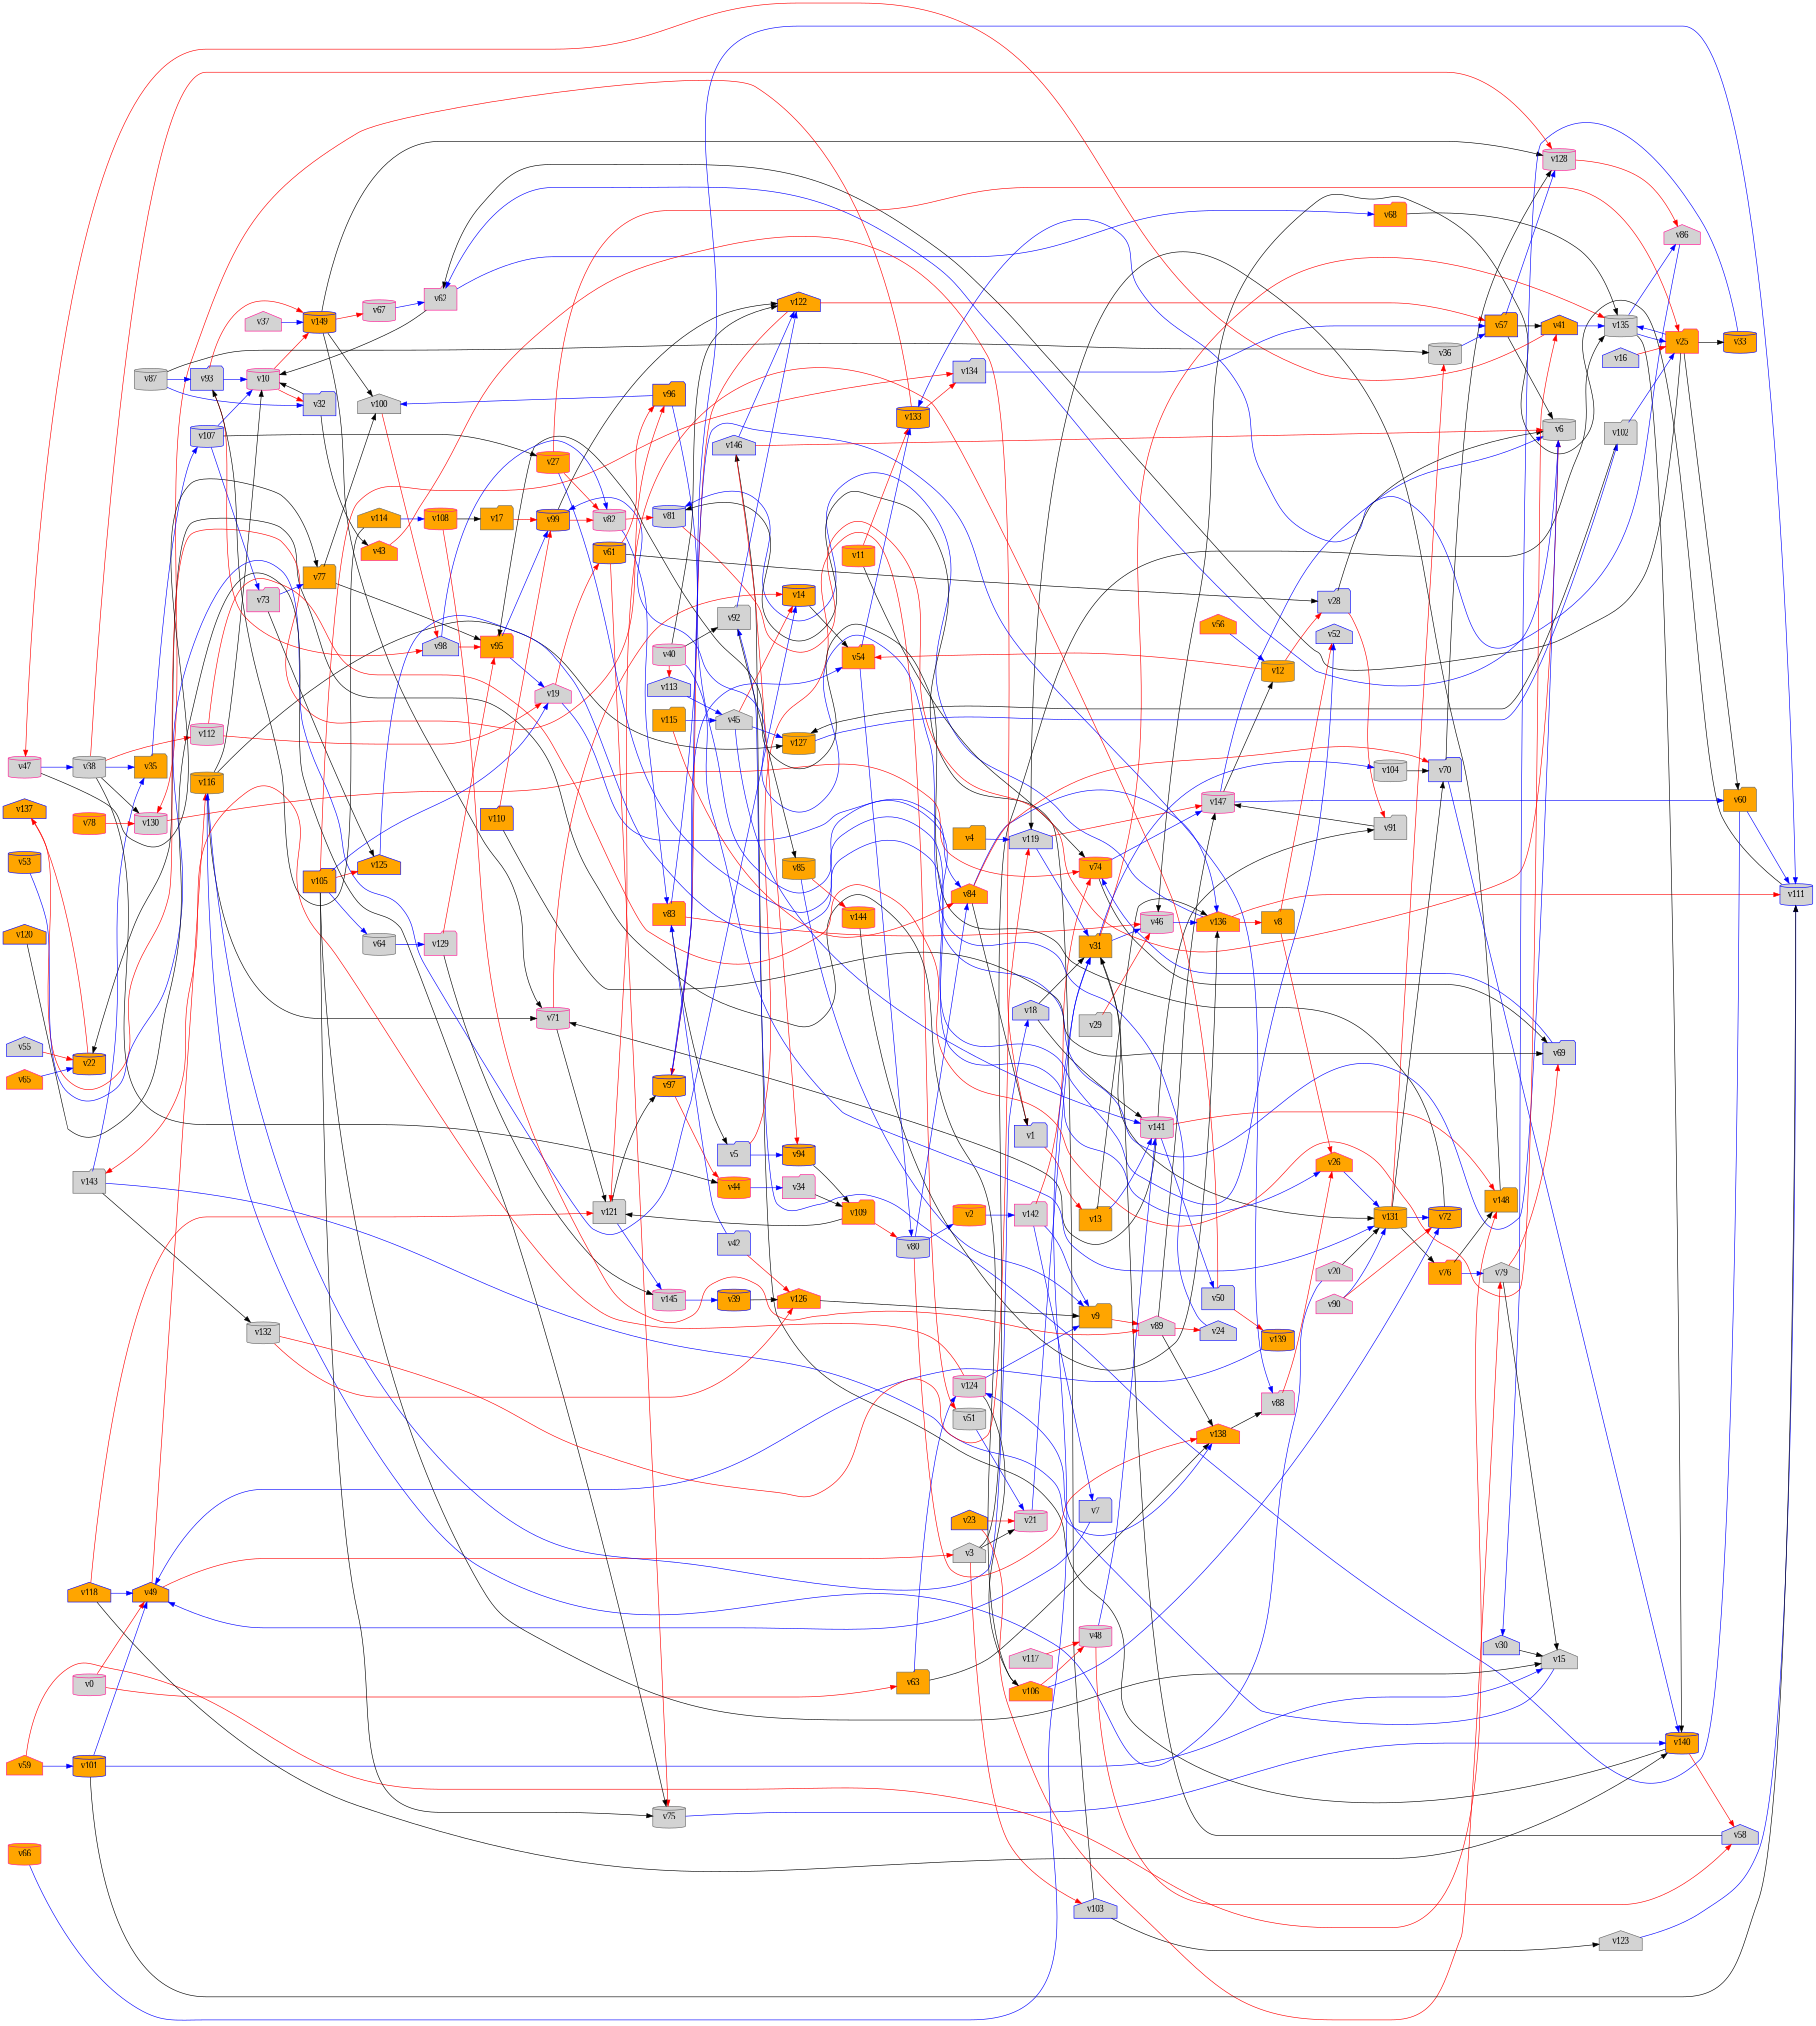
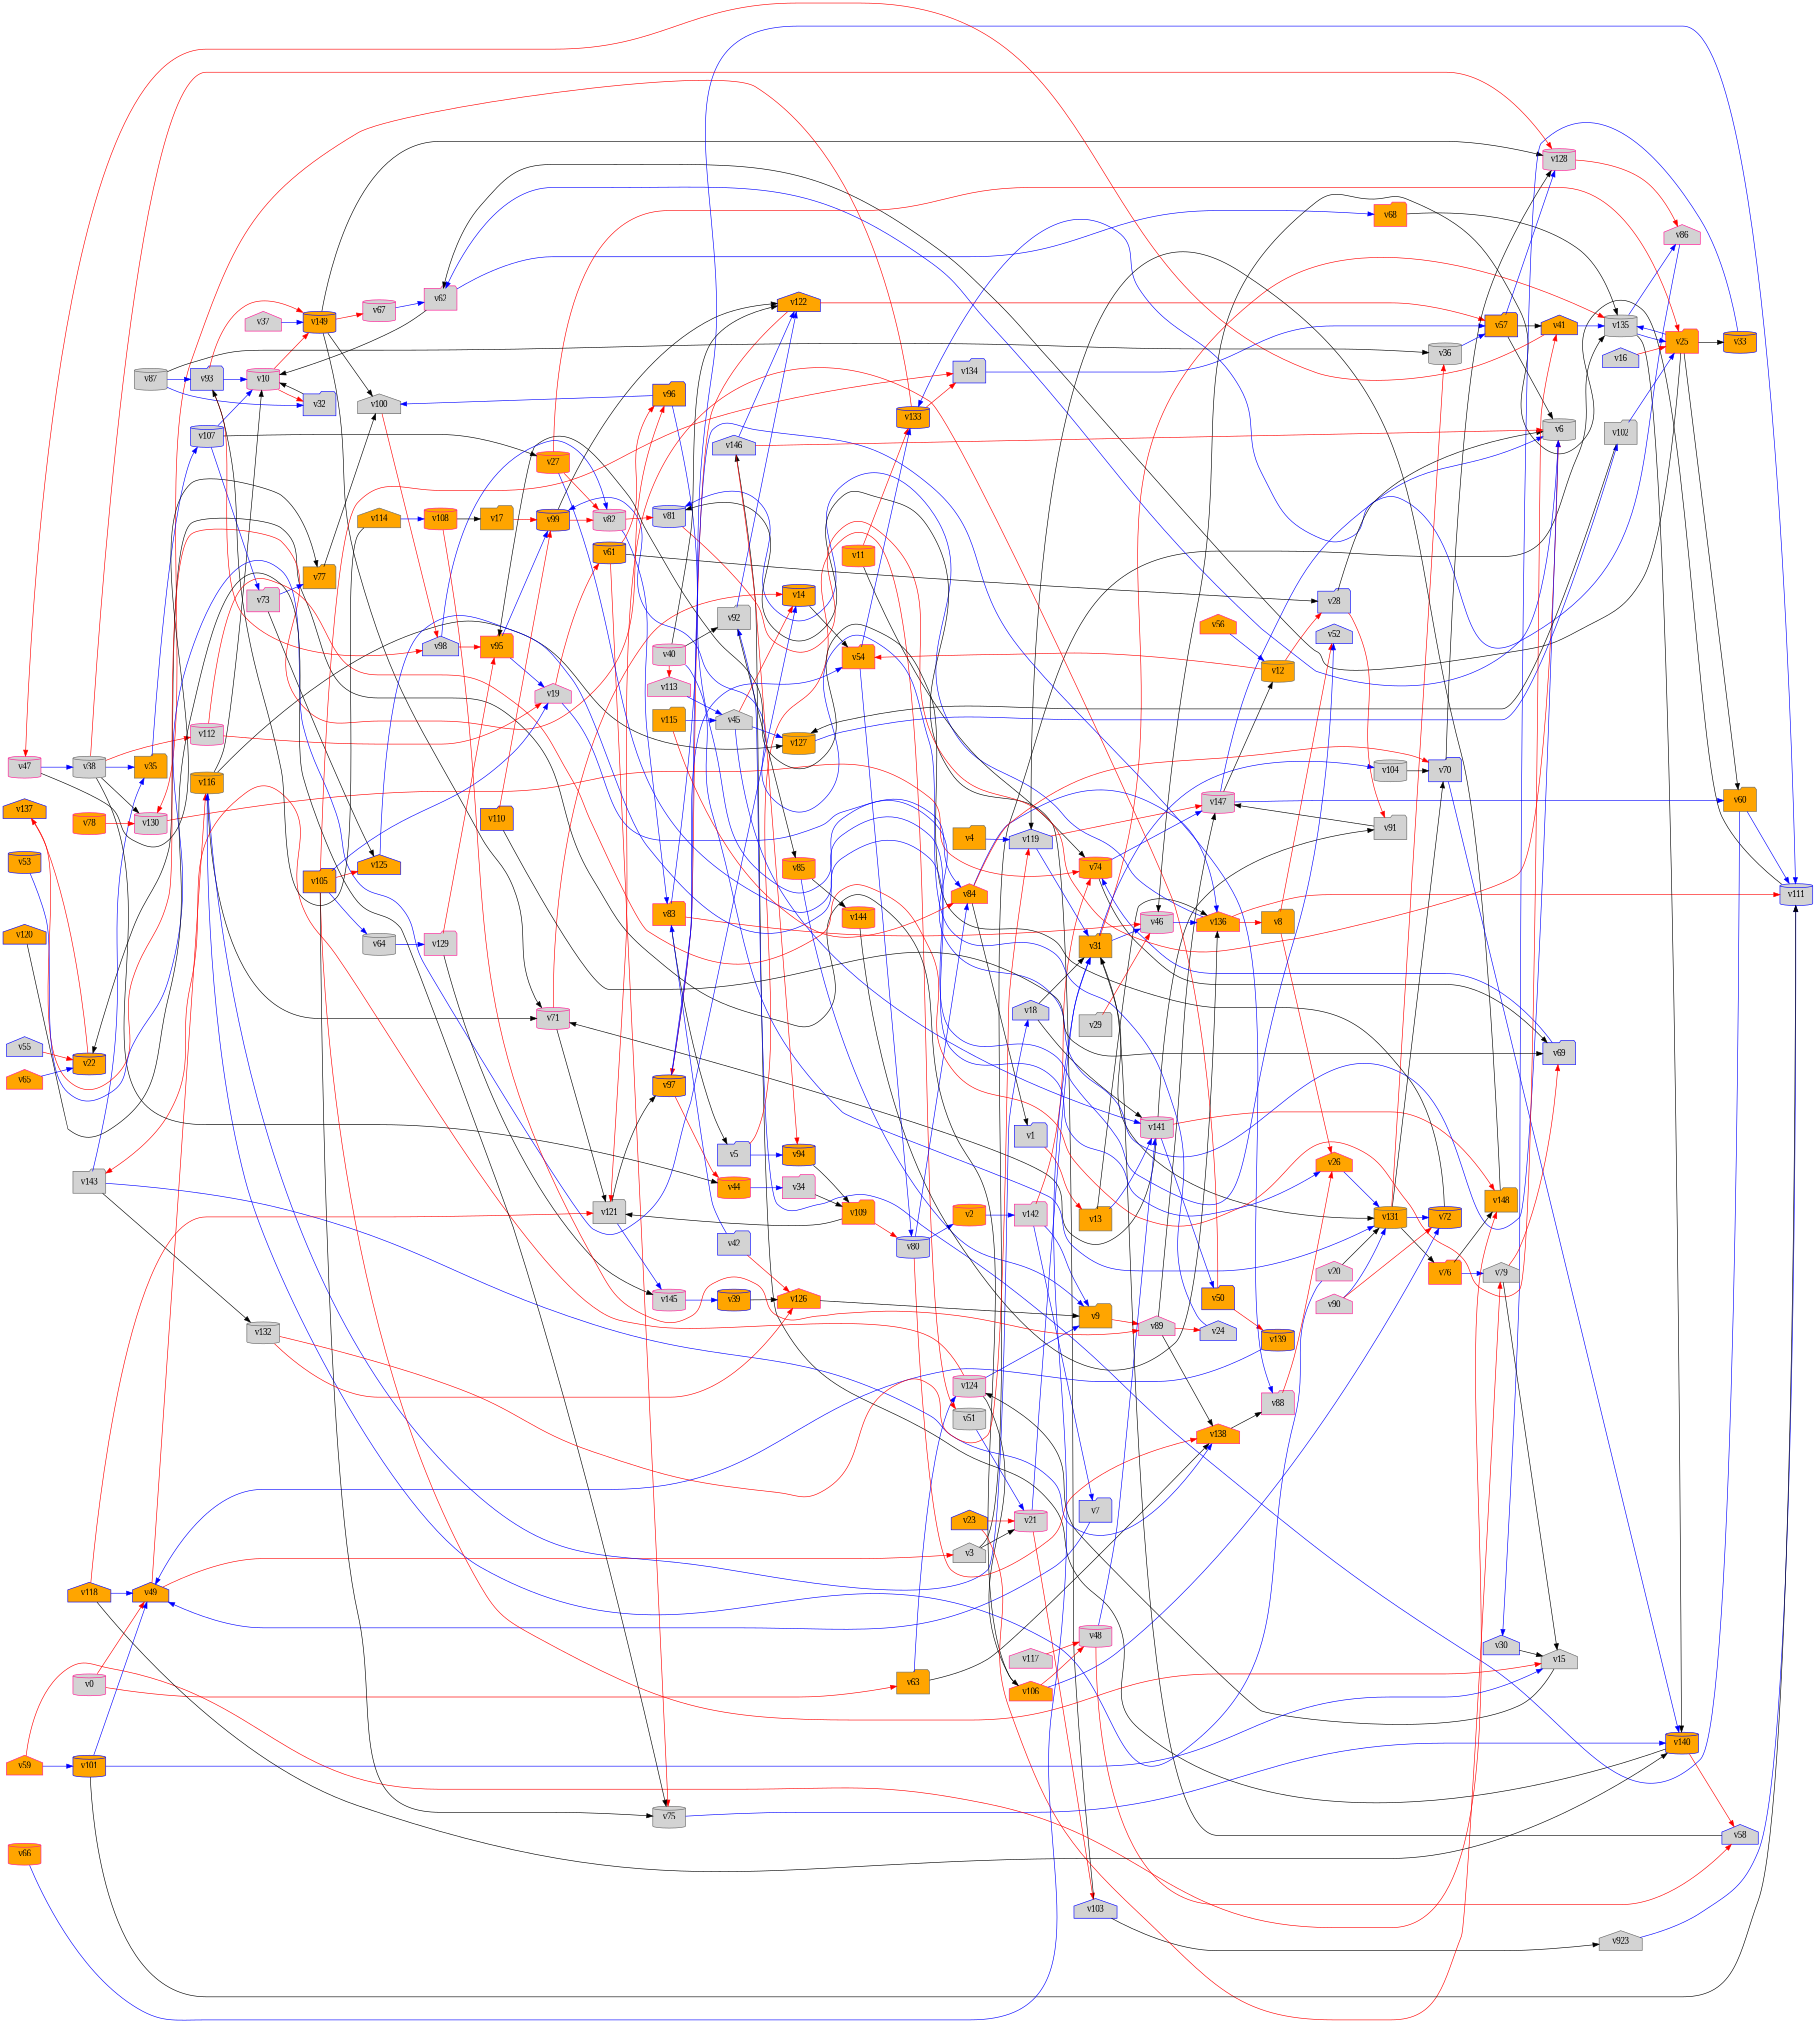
node "v43": removed
edge "v77" -> "v95": removed
node "v113": color blue -> deeppink
node "v85": color gray40 -> deeppink
edge "v85" -> "v144": color red -> black
node "v50": fillcolor lightgrey -> orange
edge "v105" -> "v15": color black -> red
edge "v15" -> "v124": color blue -> black
edge "v3" -> "v103": now "v21" -> "v103"
node "v123": label "v123" -> "v923"
